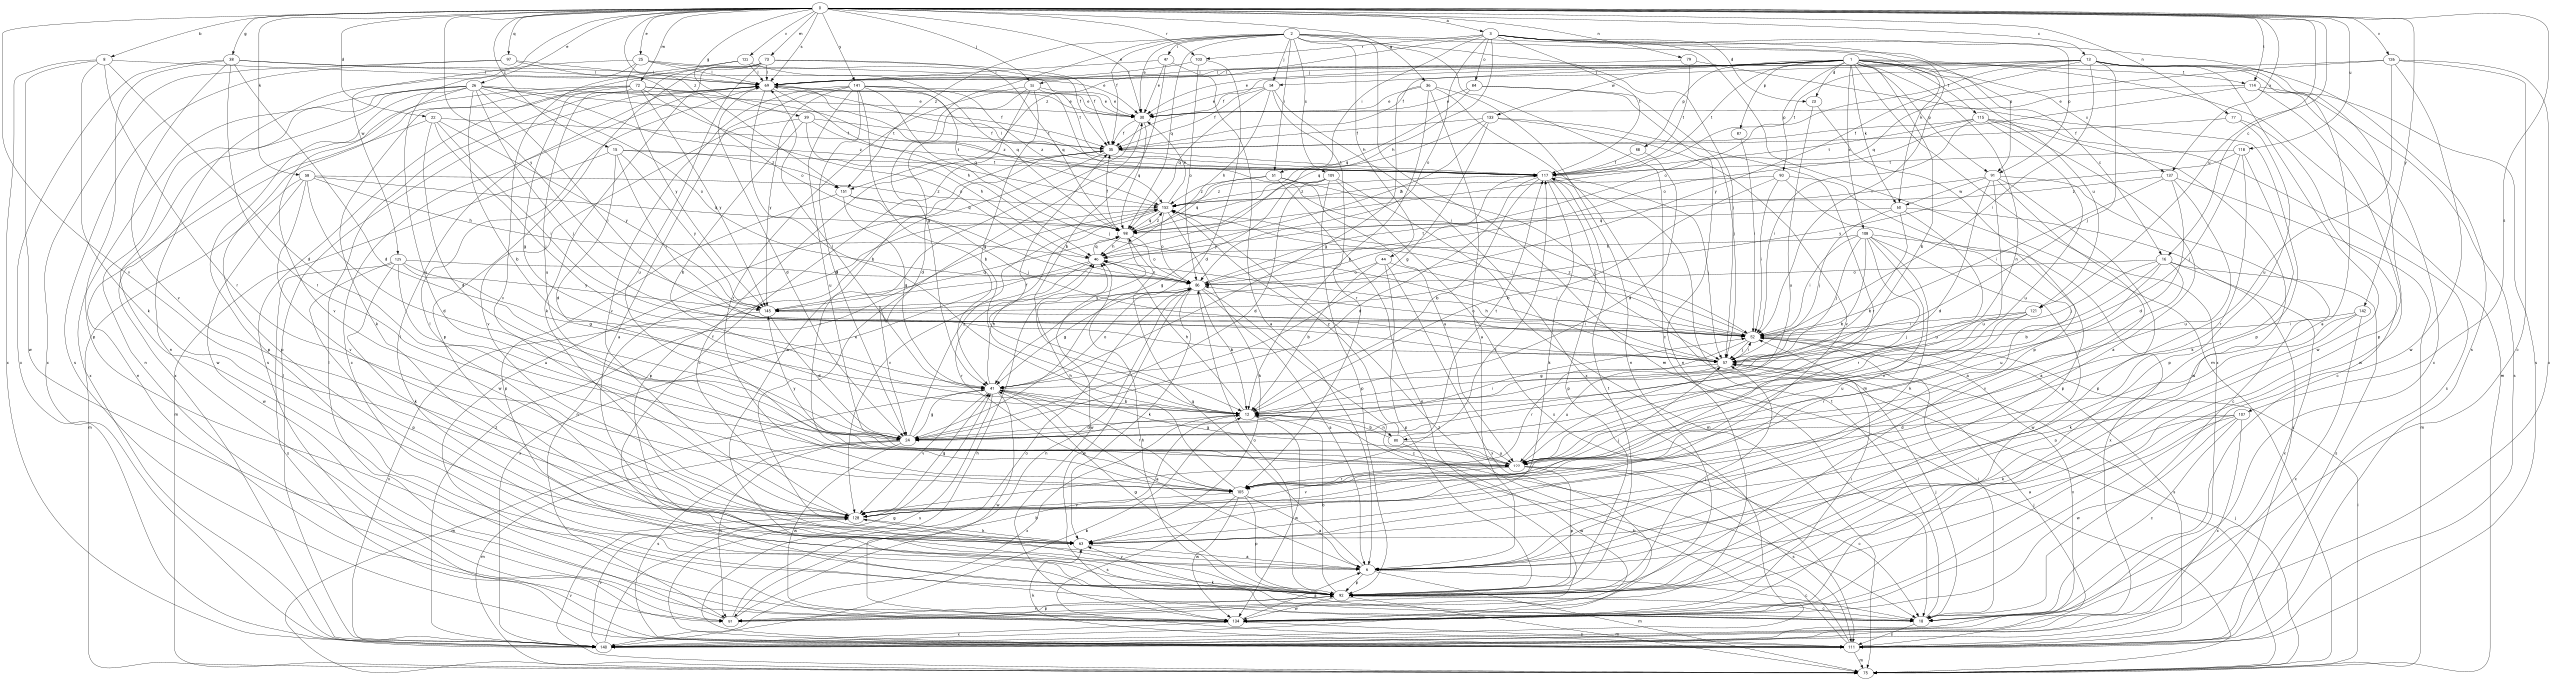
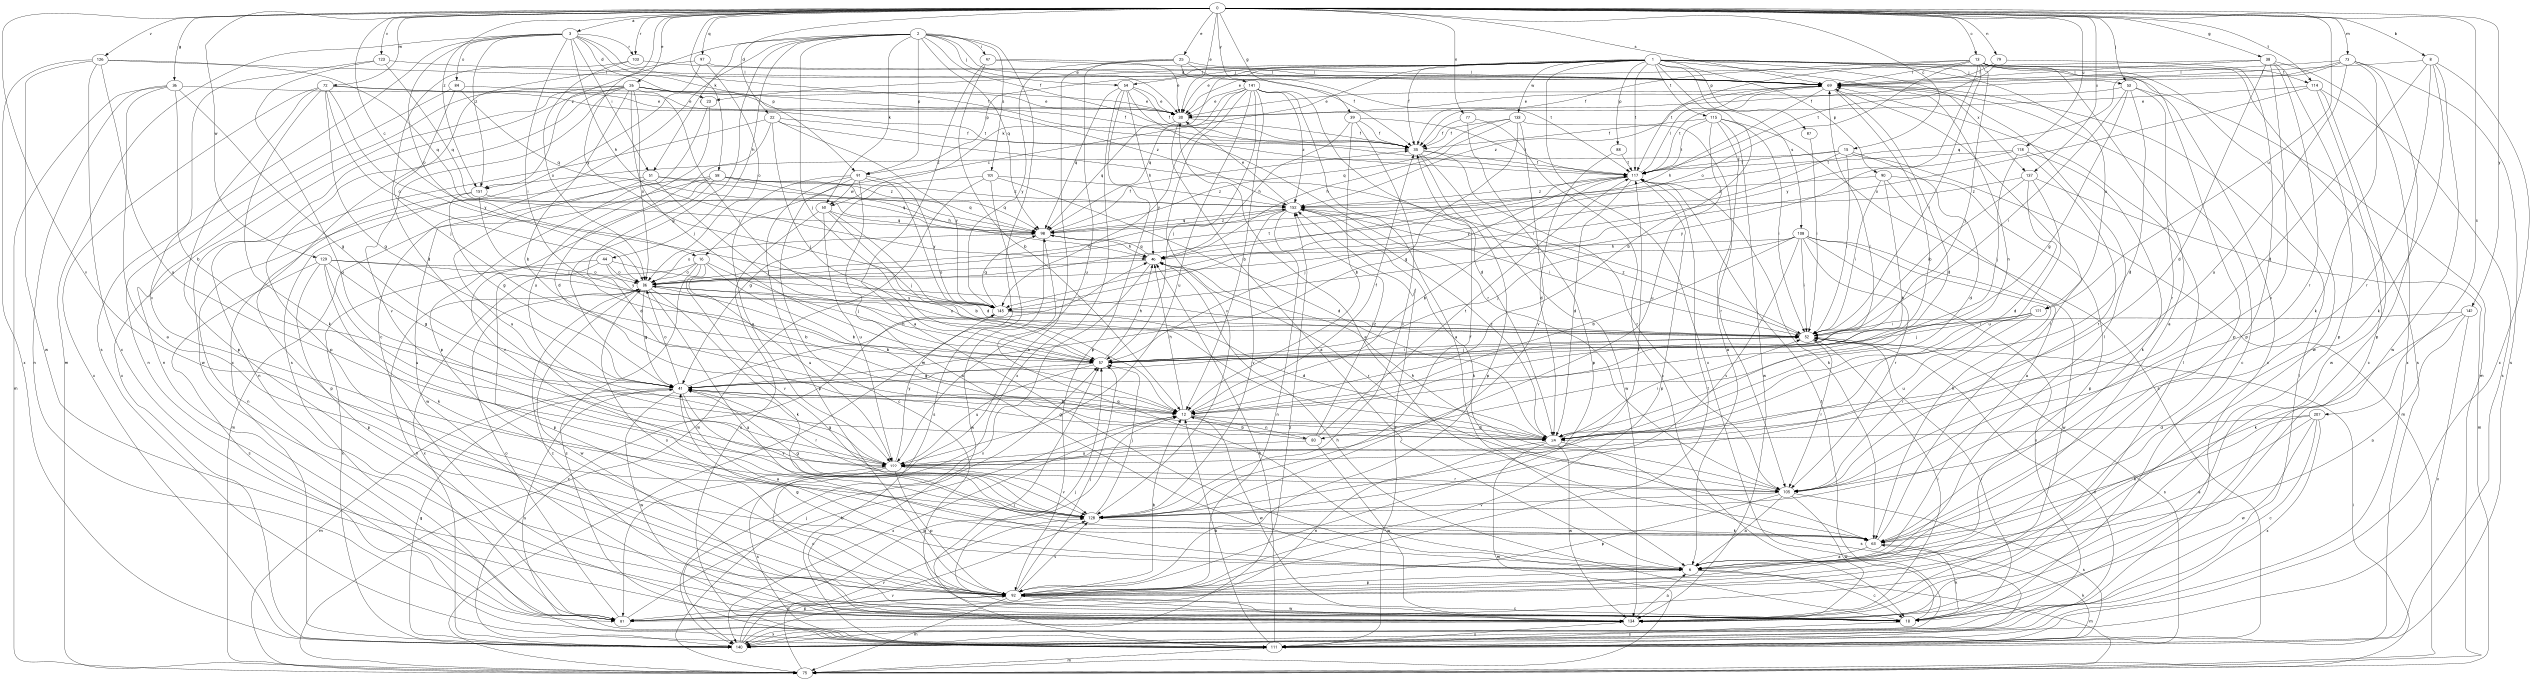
edge "109" -> "92": now "54" -> "92"
node "107": label "107" -> "207"
edge "18" -> "63": reversed
